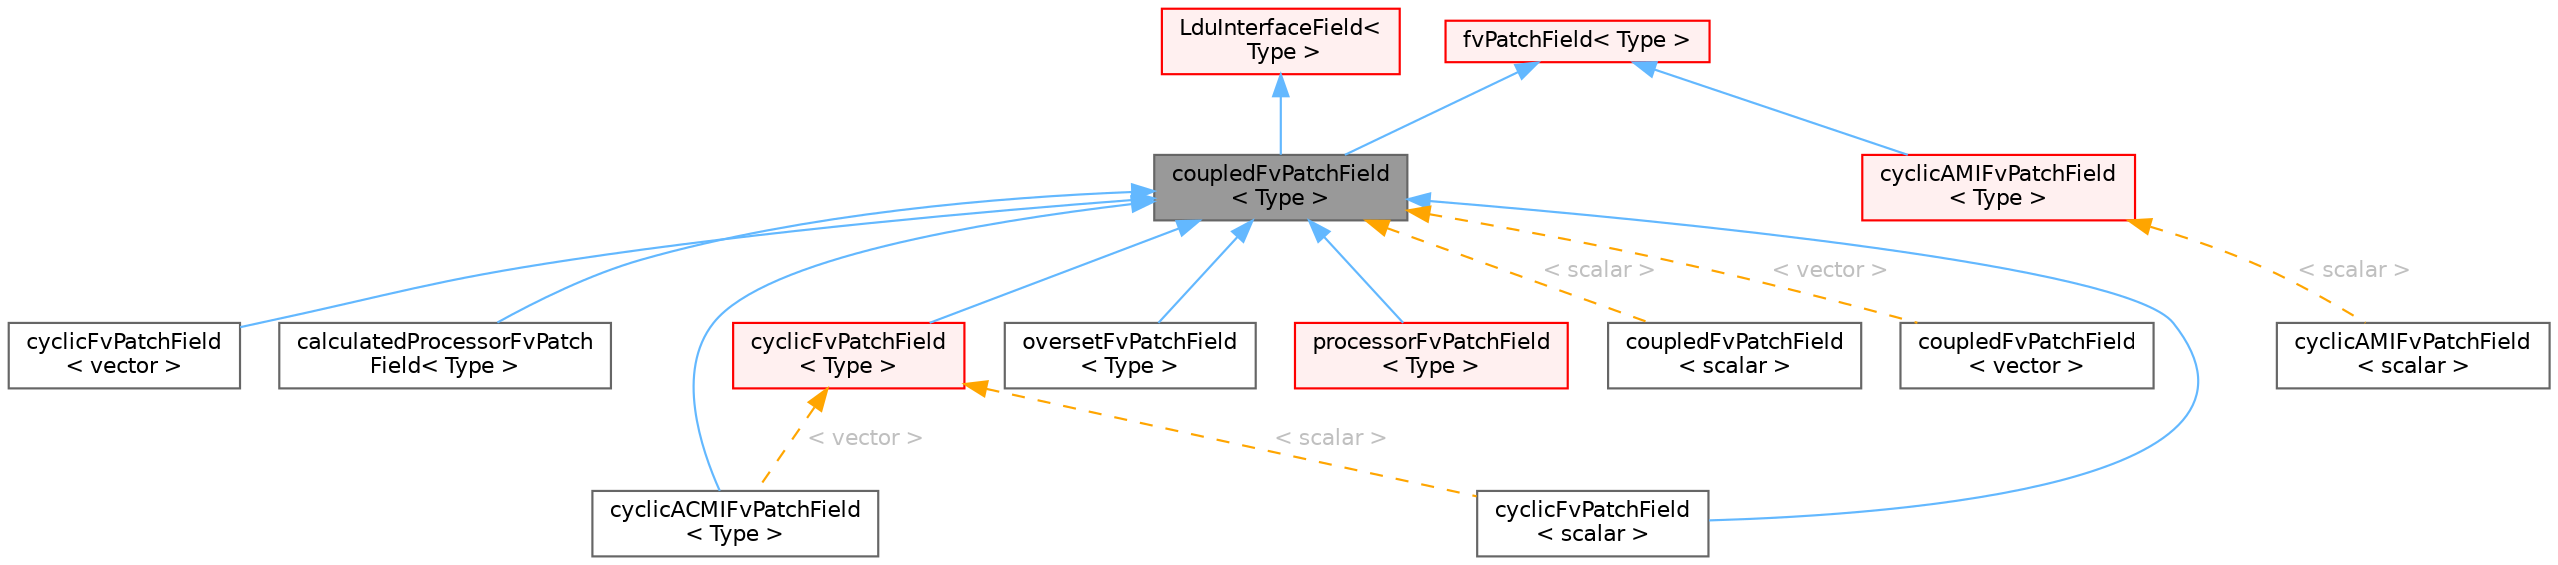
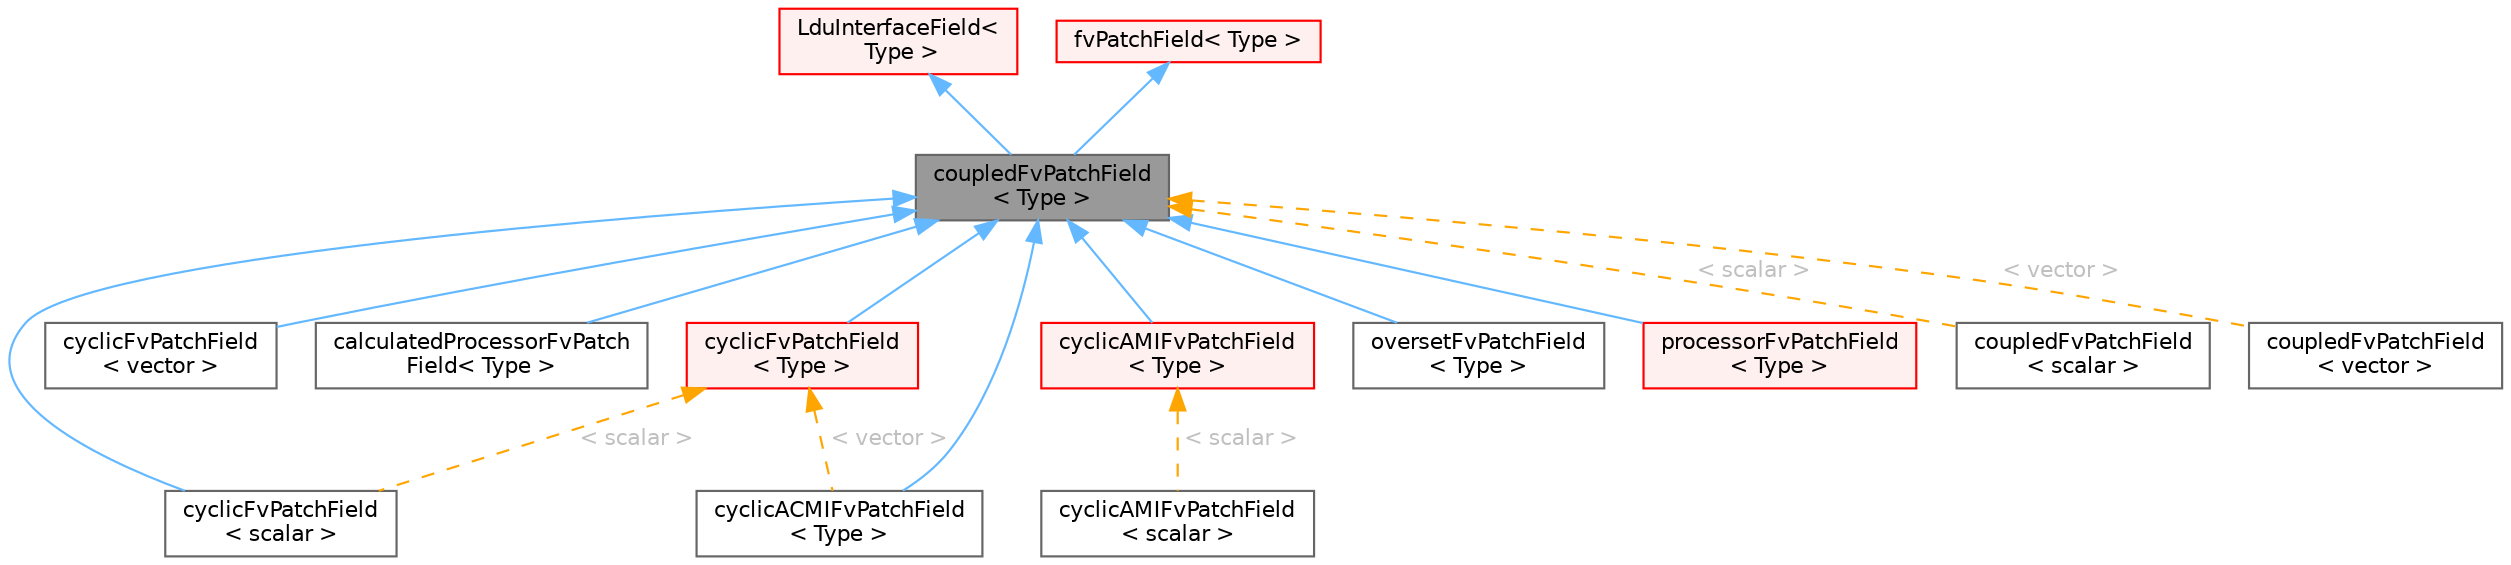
edge "cyclicAMIFvPatchField < Type >" -> "fvPatchField< Type >": now "cyclicAMIFvPatchField < Type >" -> "coupledFvPatchField < Type >"
